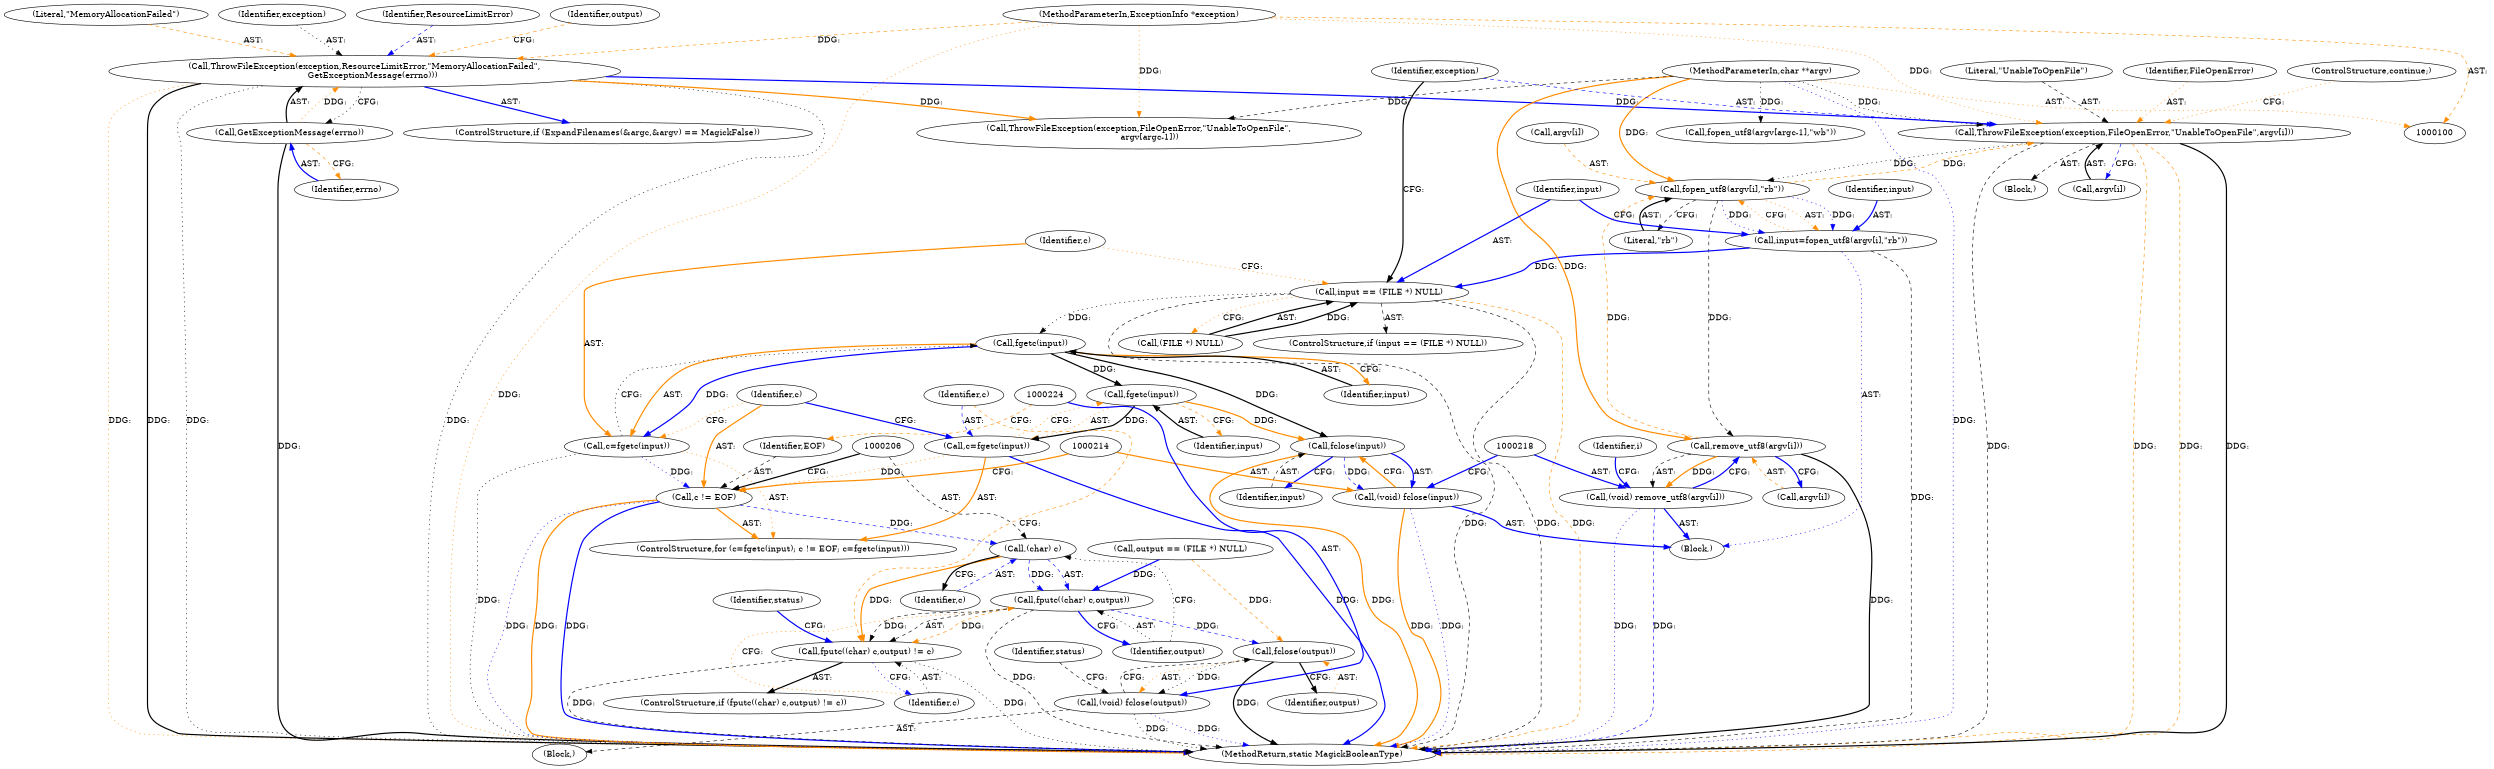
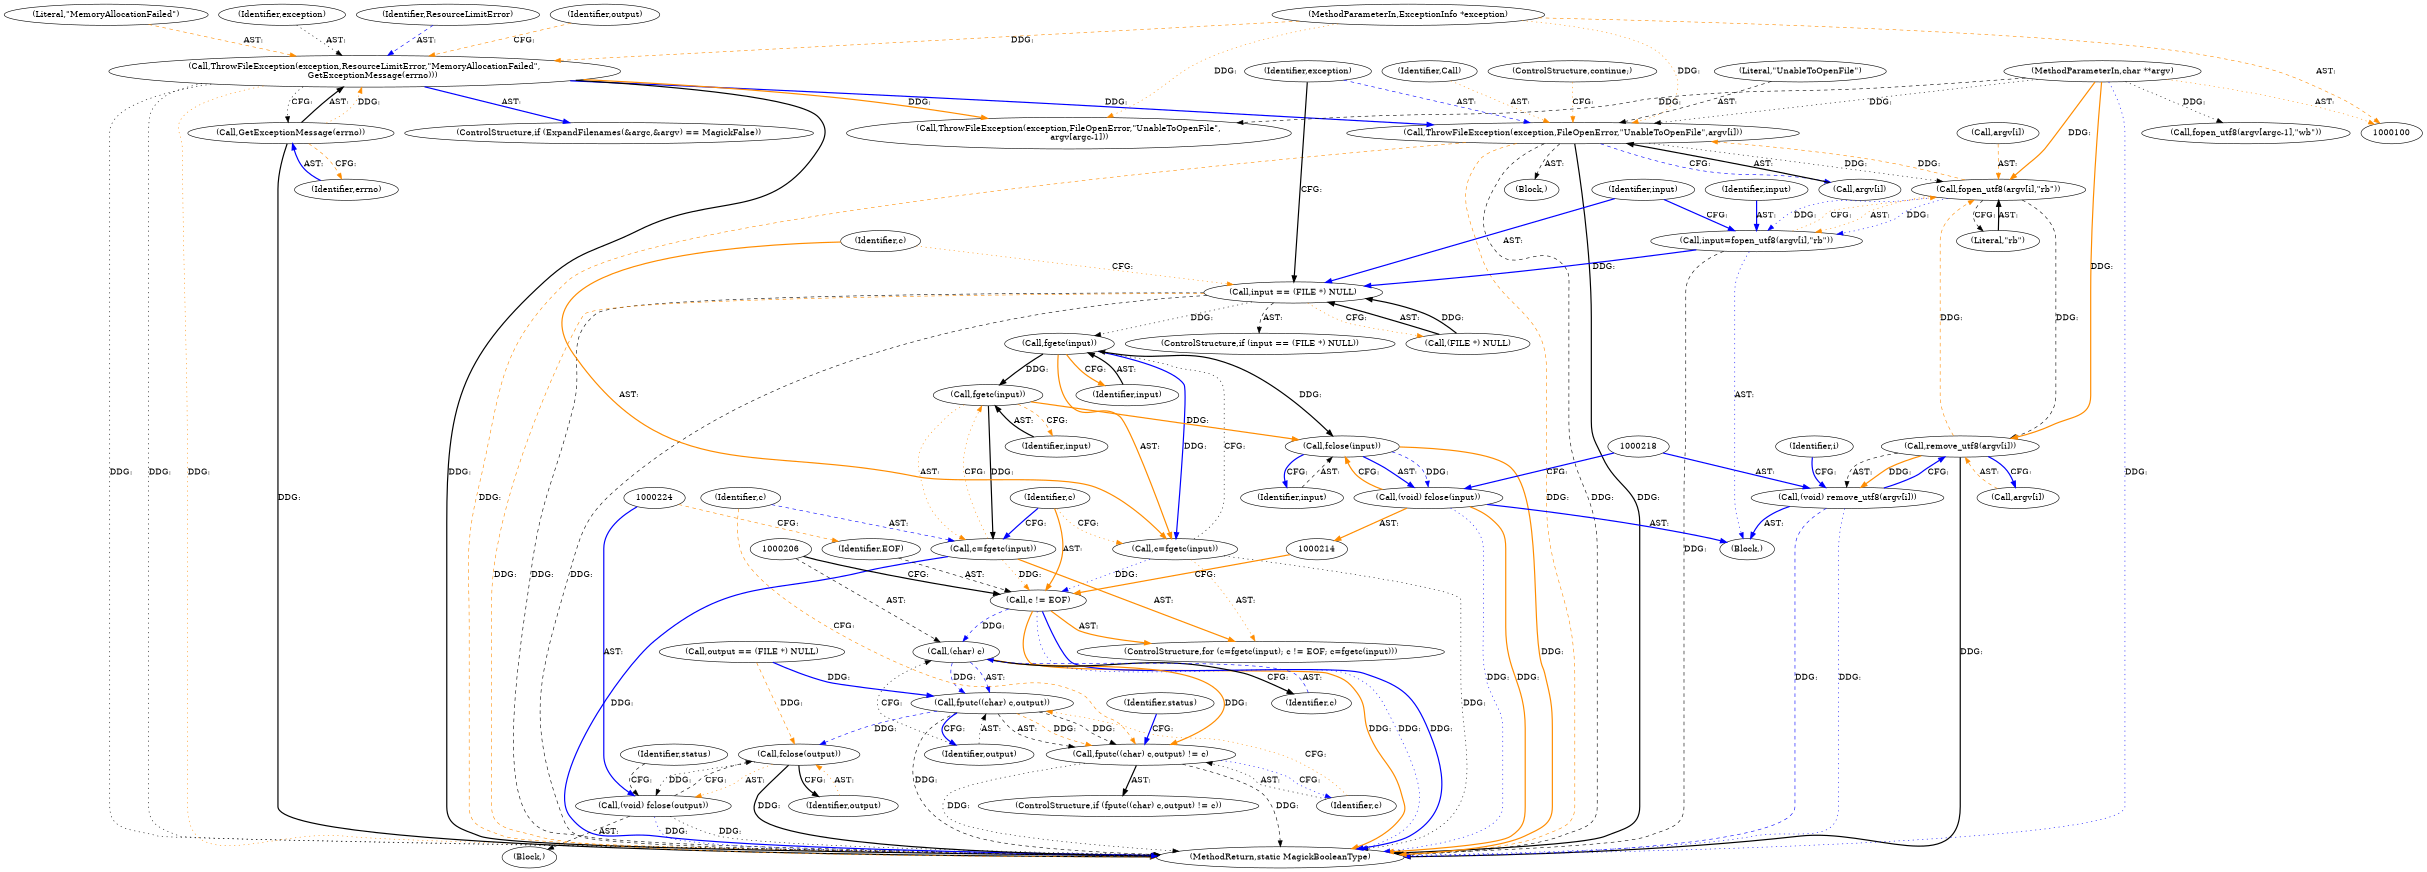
node "(Identifier,FileOpenError)": label "(Identifier,FileOpenError)" -> "(Identifier,Call)"
edge "1000214" -> "(Call,(void) fclose(input))": reversed
edge "(MethodParameterIn,ExceptionInfo *exception)" -> "(MethodReturn,static MagickBooleanType)": removed, label "DDG:"
